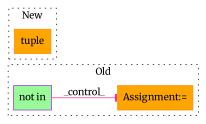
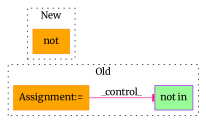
node "tuple": label "tuple" -> "not"
edge "not in" -> "Assignment:=": reversed
